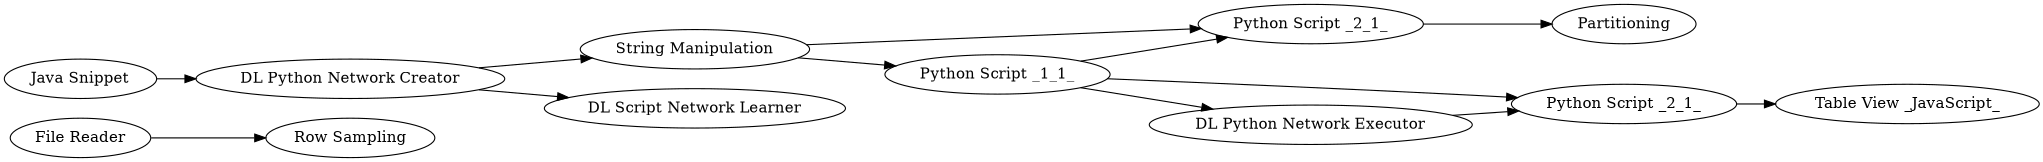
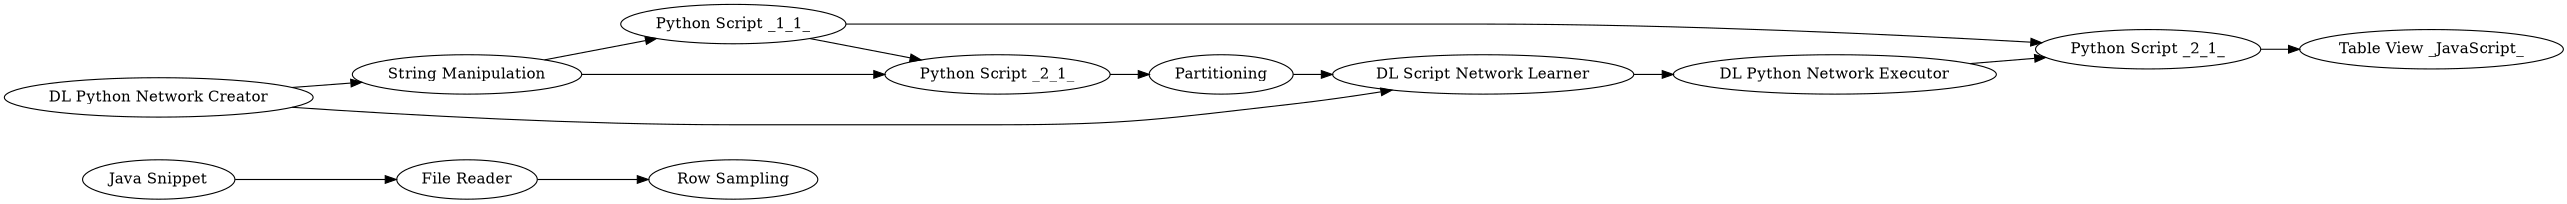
edge "Partitioning" -> "DL Script Network Learner": added
edge "Java Snippet" -> "DL Python Network Creator": now "Java Snippet" -> "File Reader"
edge "Python Script _1_1_" -> "DL Python Network Executor": now "DL Script Network Learner" -> "DL Python Network Executor"
